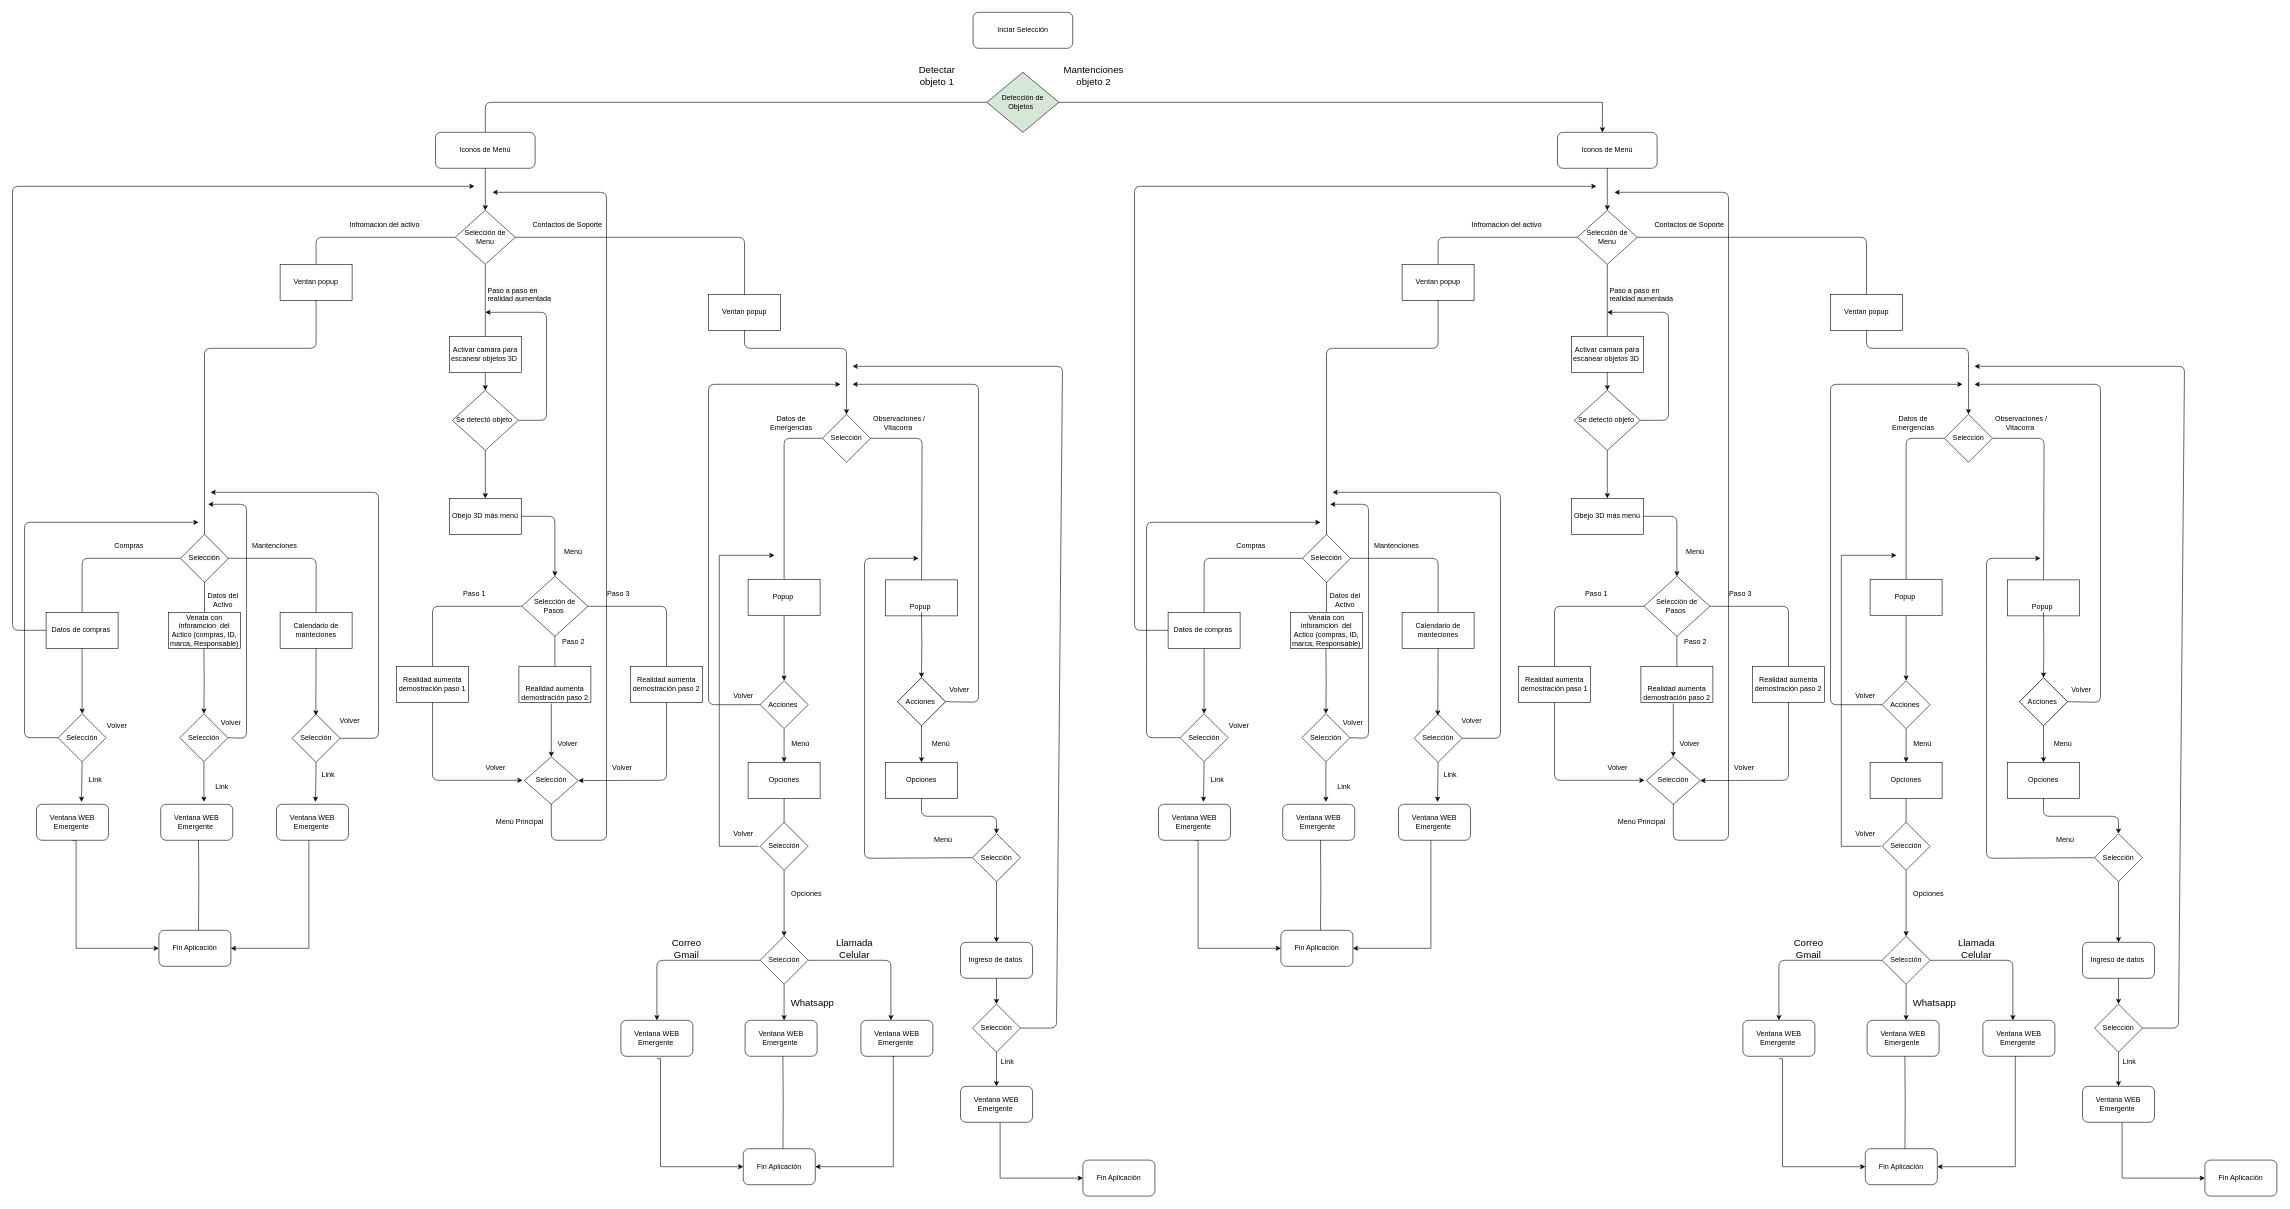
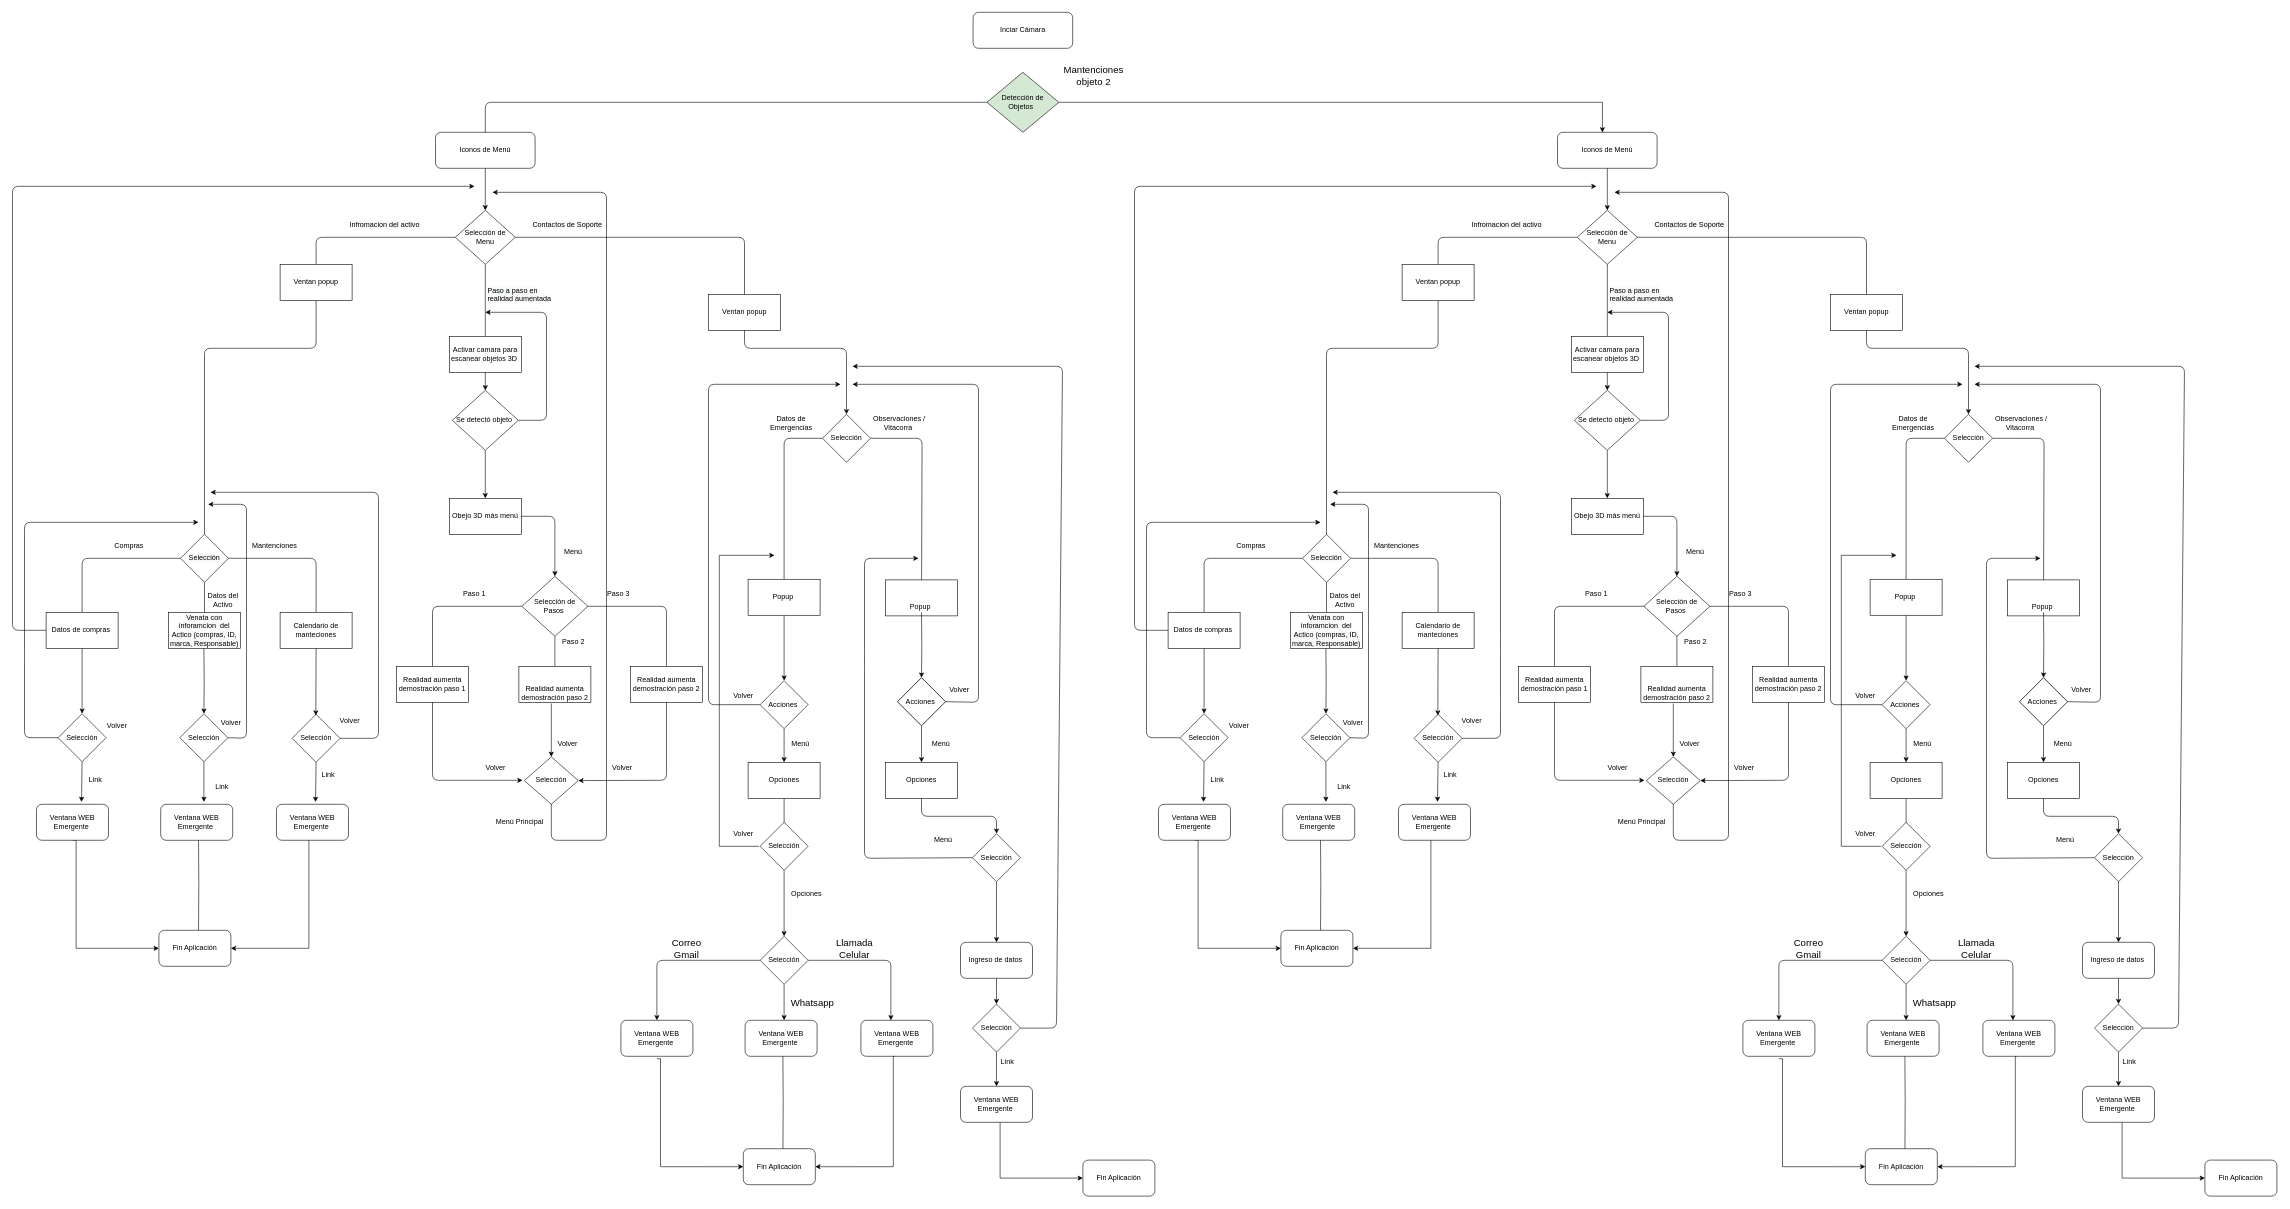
node "Inciar Selección": label "Inciar Selección" -> "Inciar Cámara"
node "Detectar objeto 1": removed
